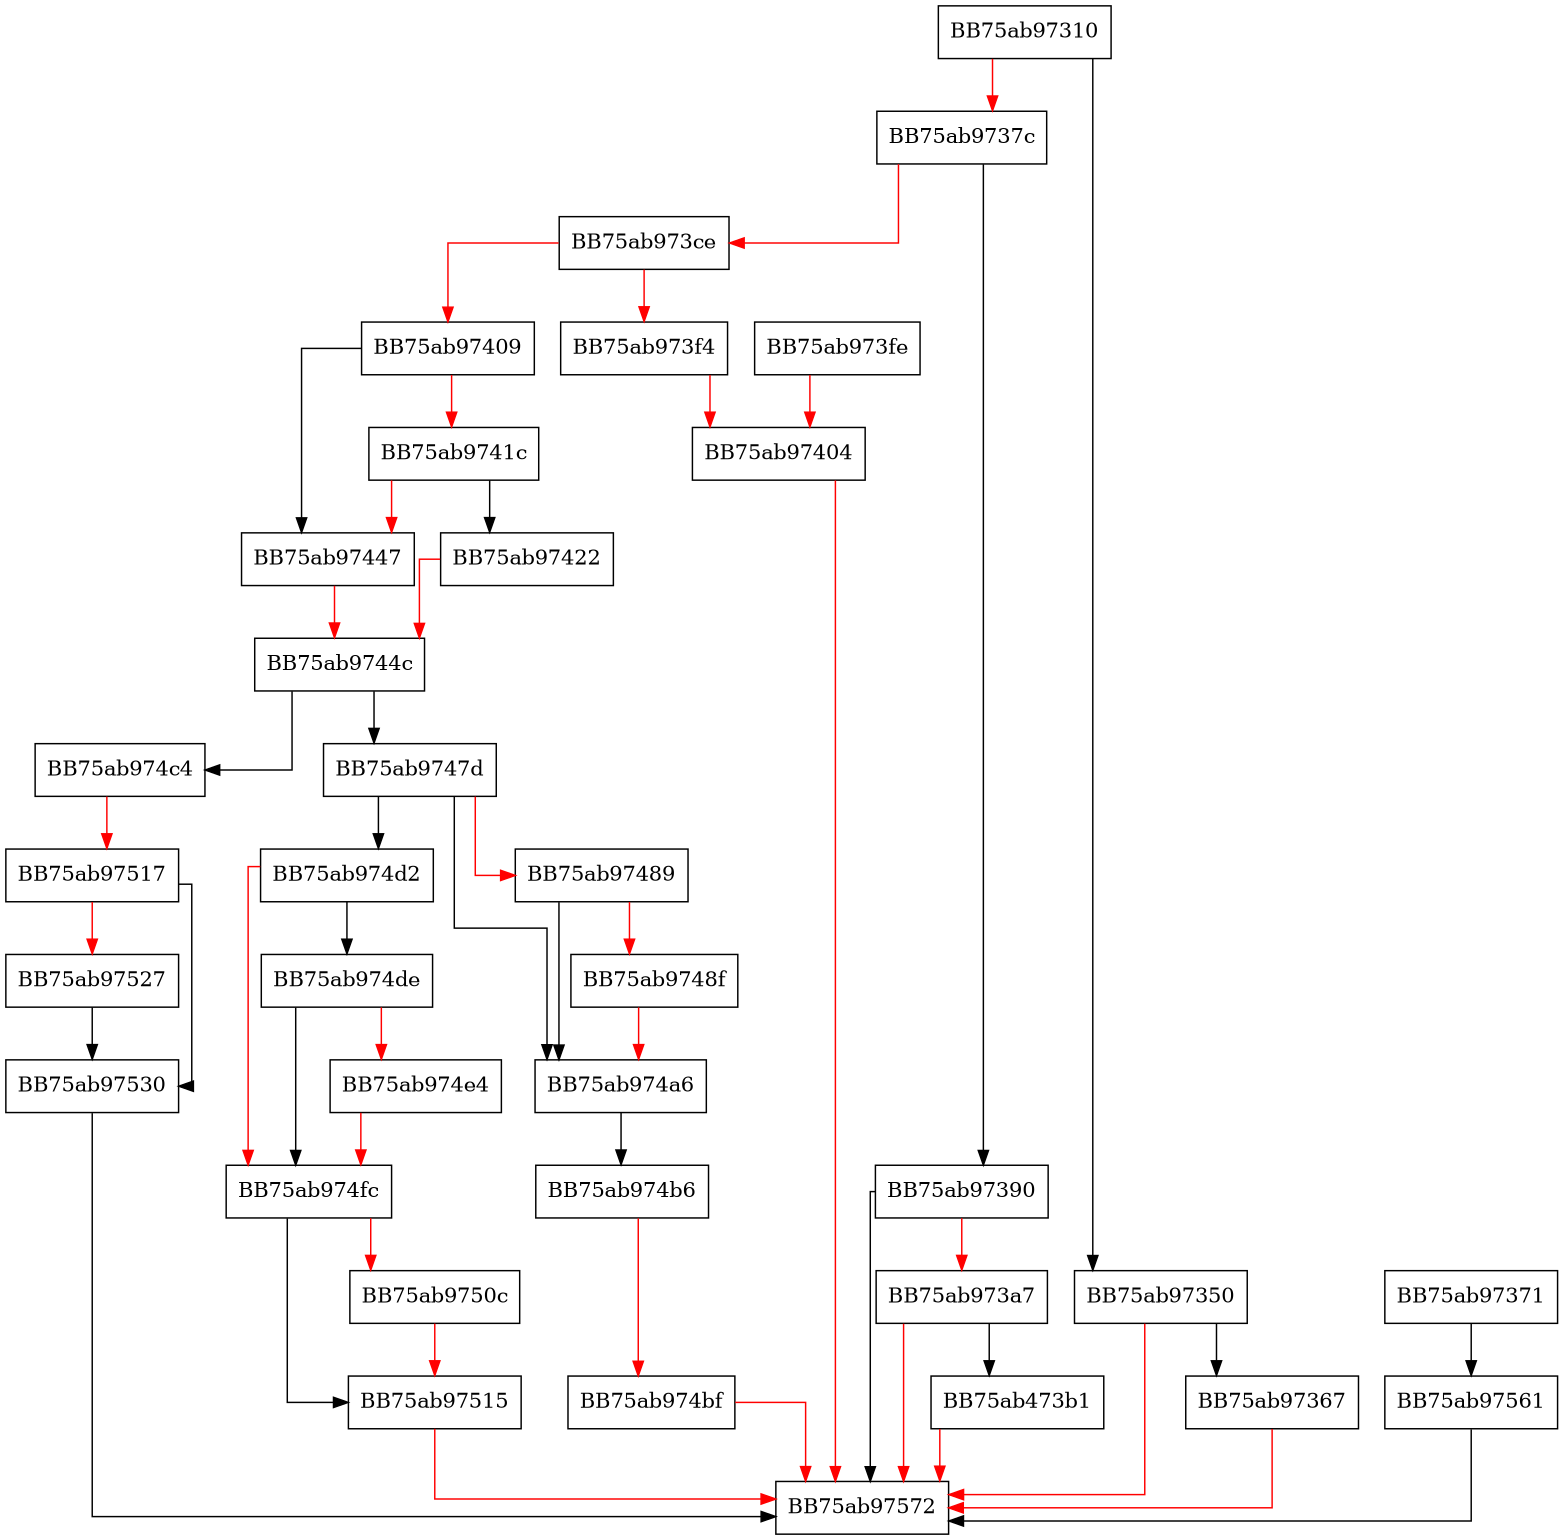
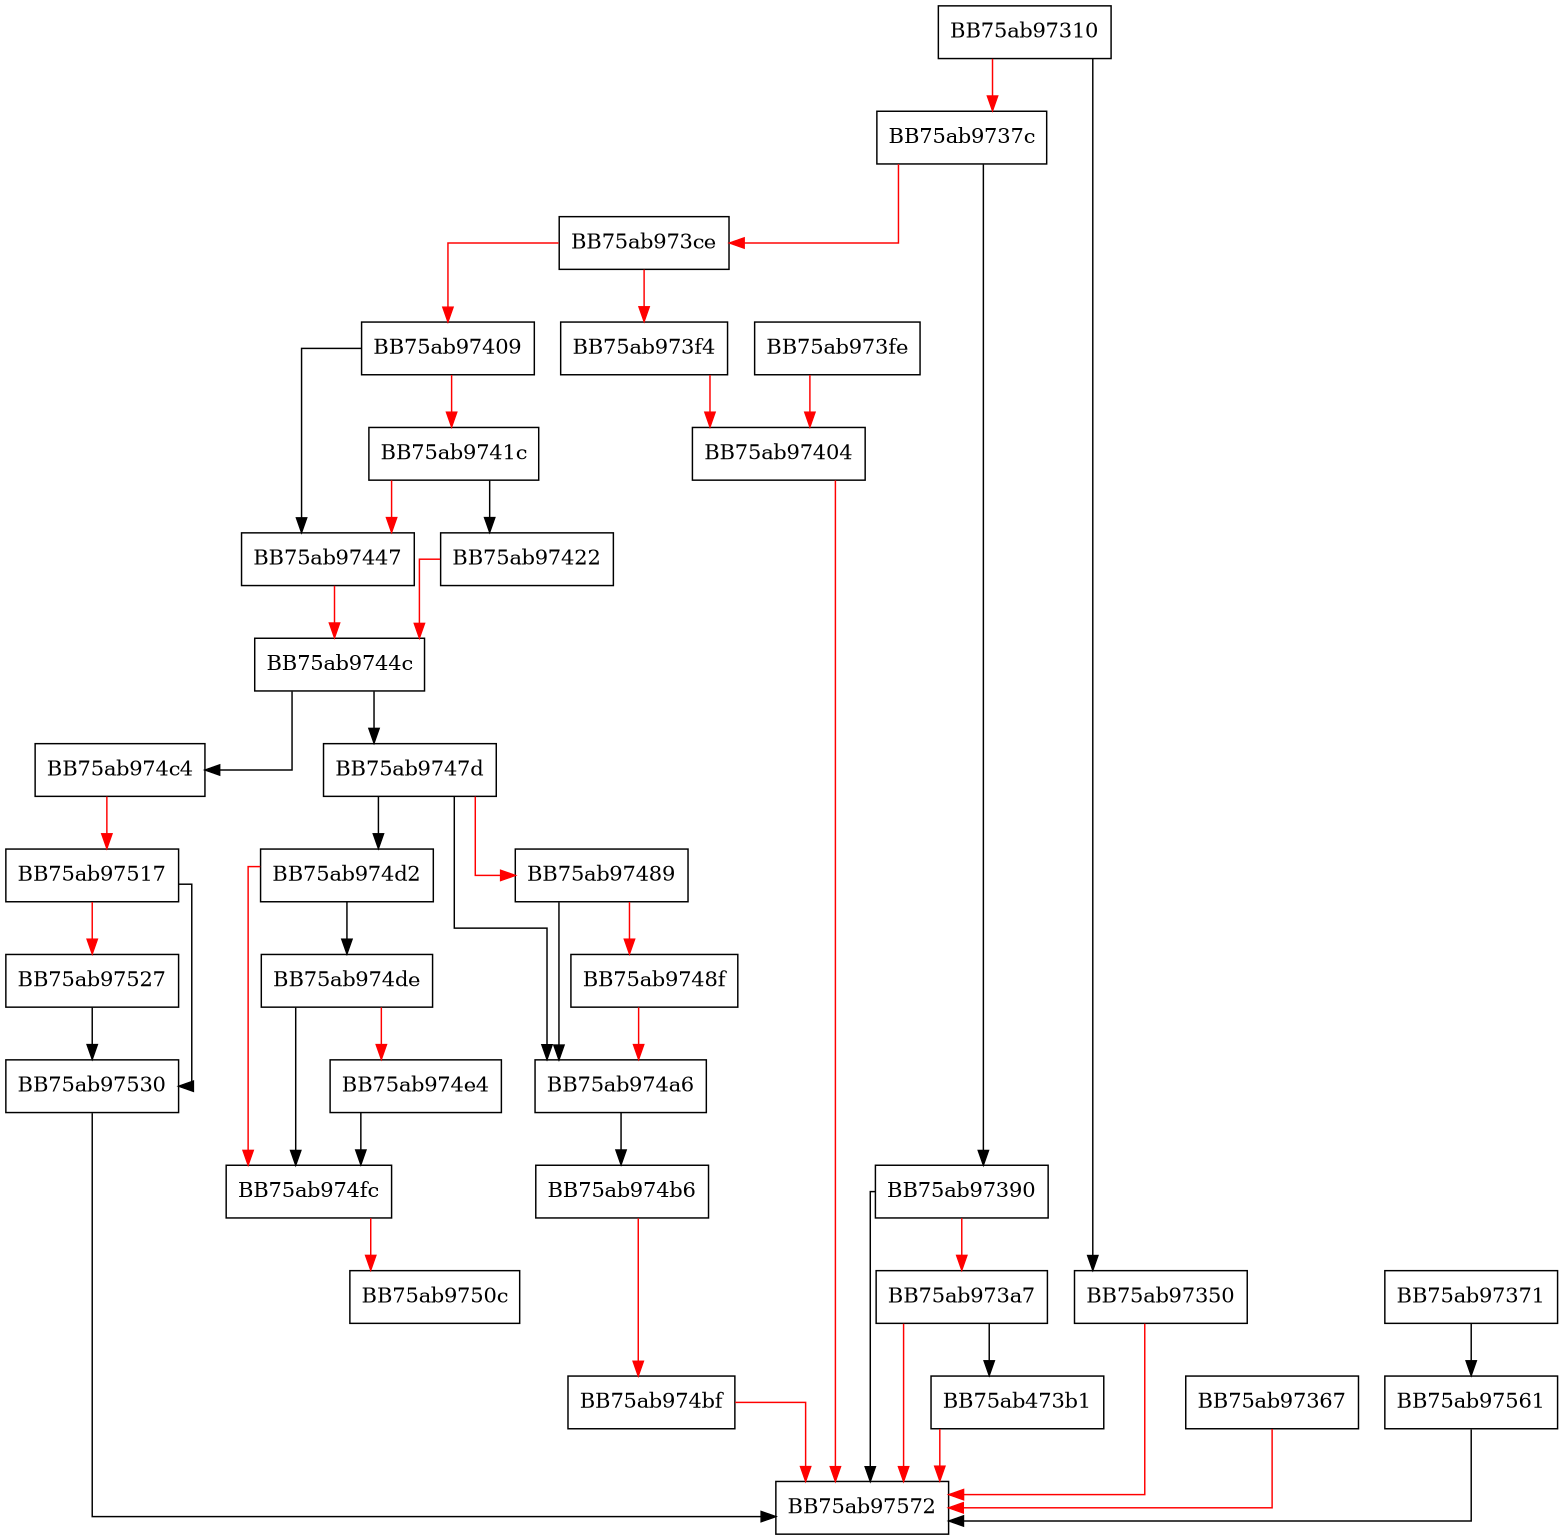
edge "BB75ab974e4" -> "BB75ab974fc": color red -> black
edge "BB75ab97350" -> "BB75ab97367": removed
node "BB75ab97515": removed
